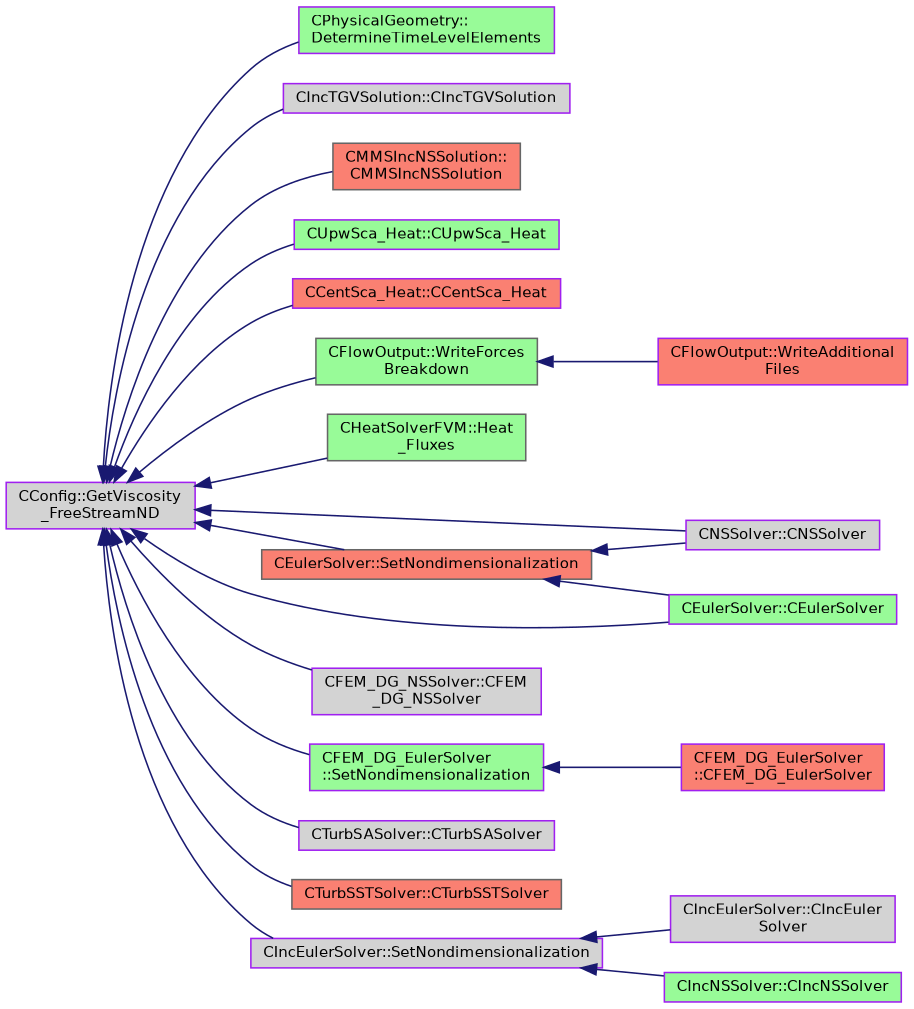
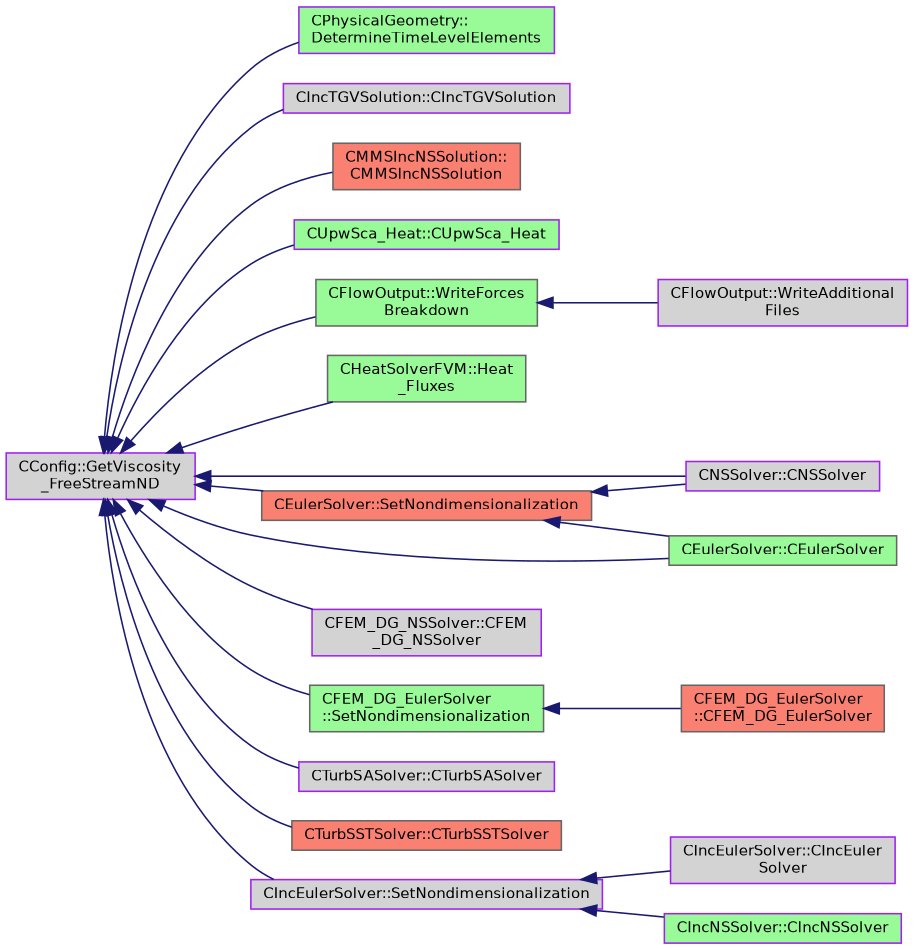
node "CCentSca_Heat::CCentSca_Heat": removed
node "CFlowOutput::WriteAdditional Files": fillcolor salmon -> lightgrey
node "CEulerSolver::CEulerSolver": color purple -> gray40
node "CFEM_DG_EulerSolver ::SetNondimensionalization": color purple -> gray40
node "CFEM_DG_EulerSolver ::CFEM_DG_EulerSolver": color purple -> gray40
